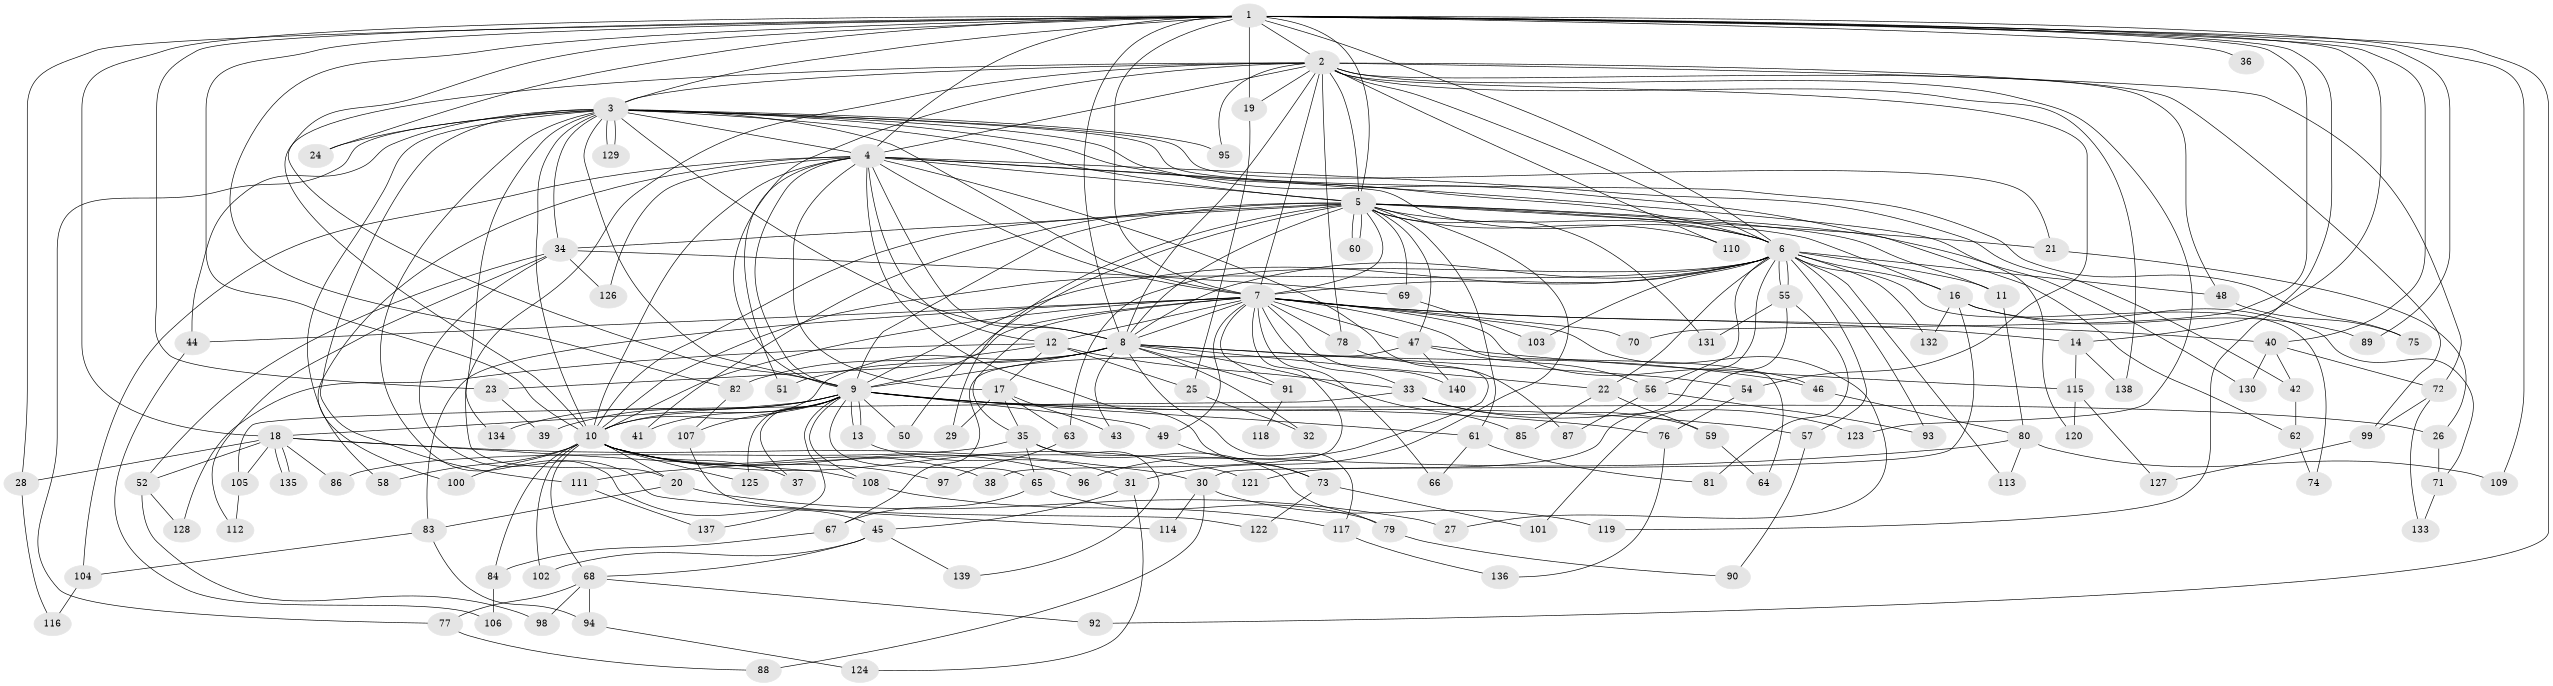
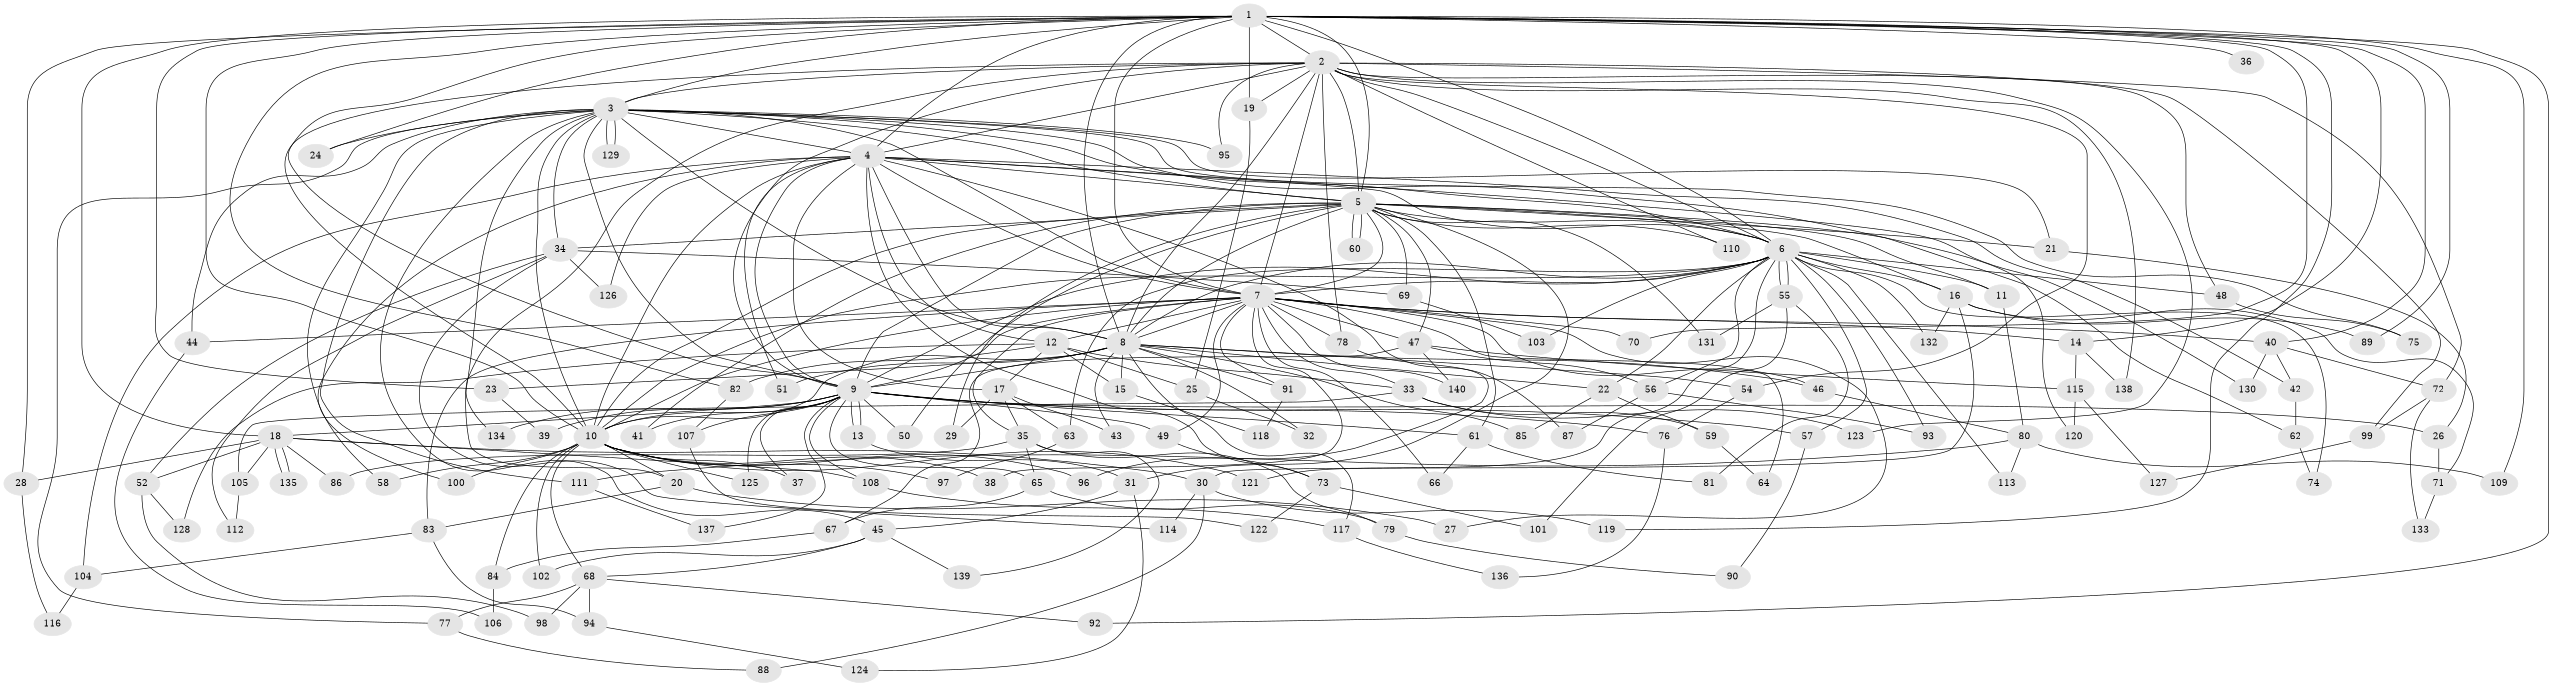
node "15": added
